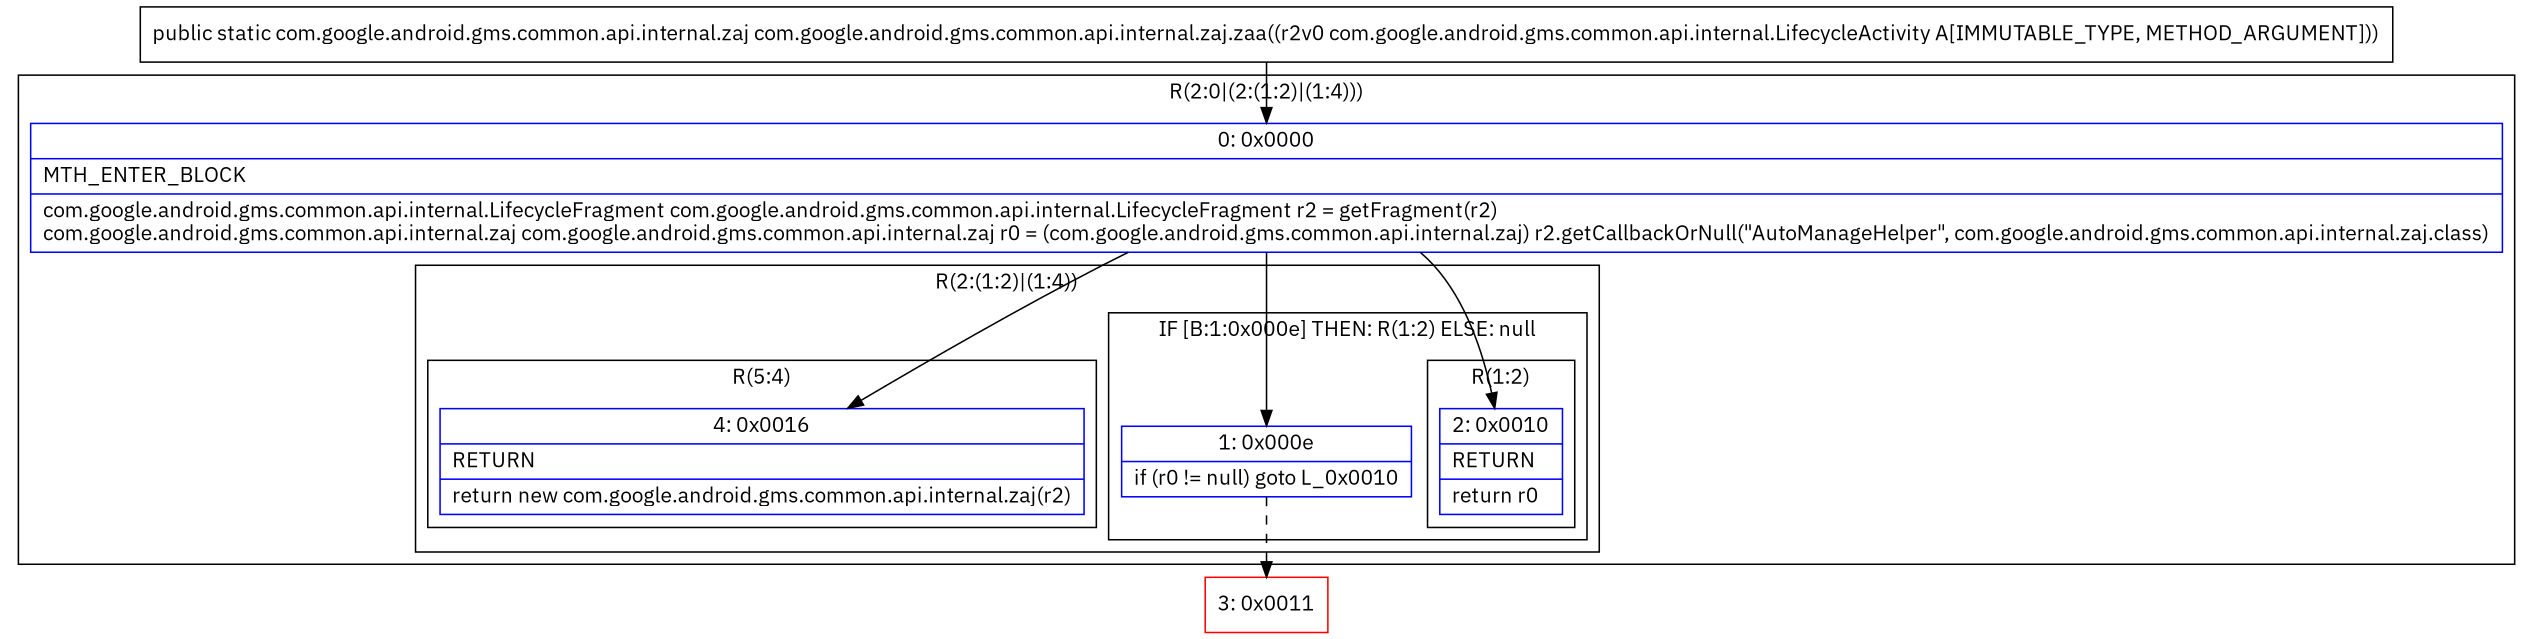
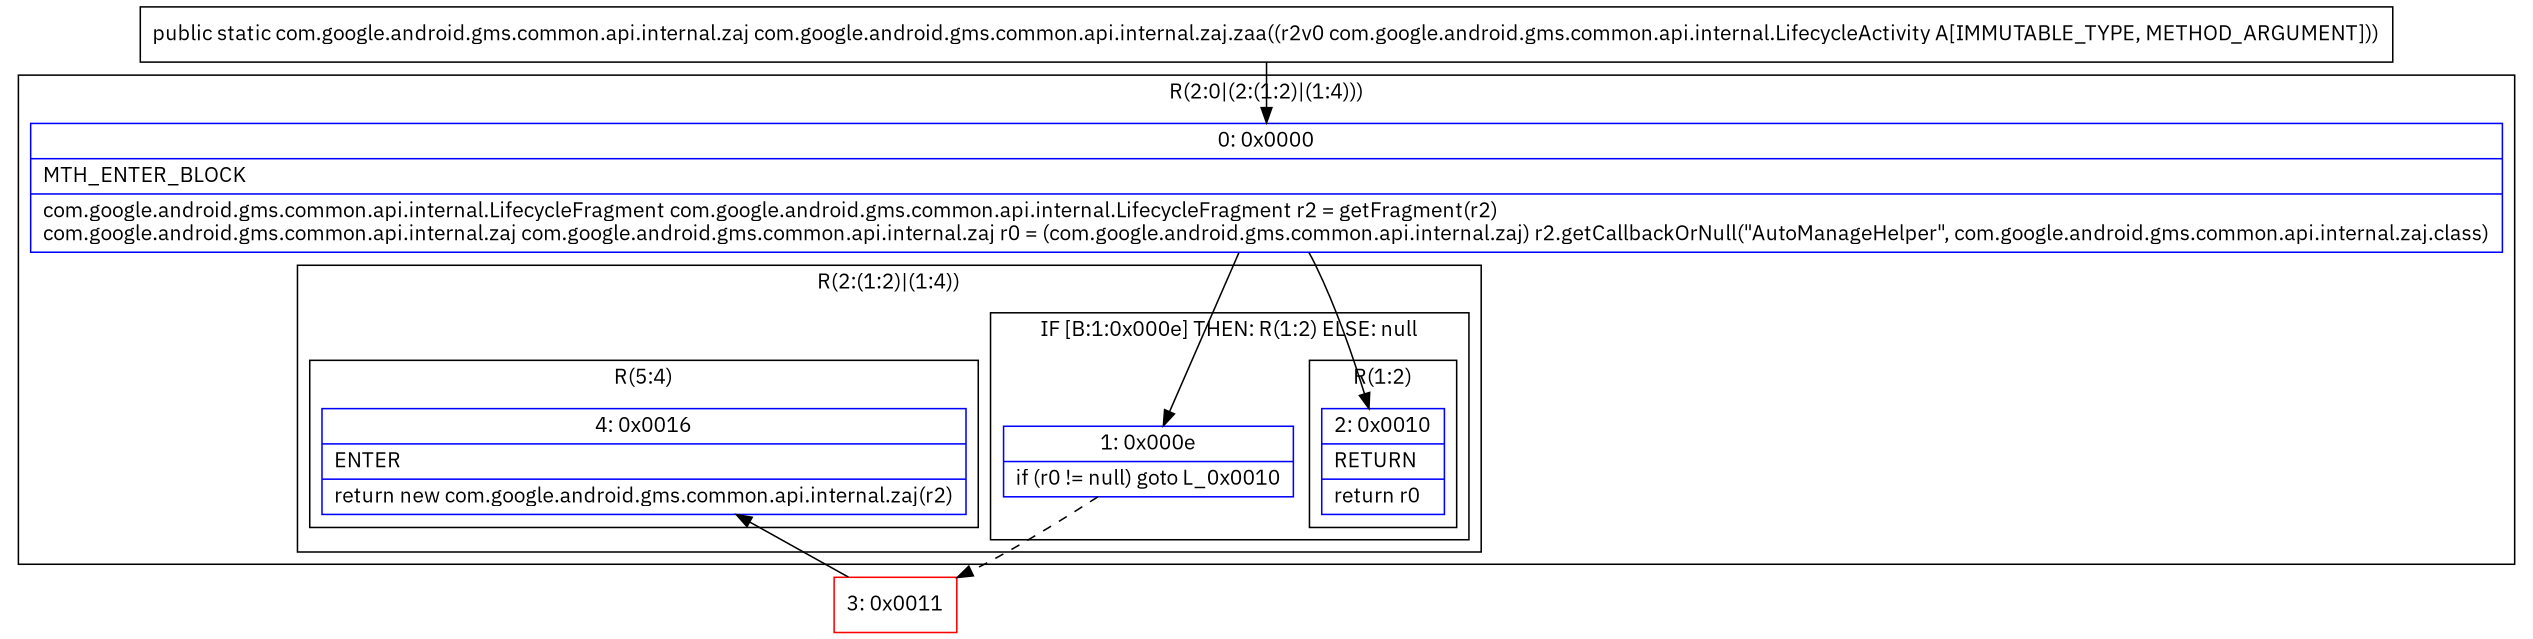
edge "0: 0x0000" -> "4: 0x0016": now "3: 0x0011" -> "4: 0x0016"
node "4: 0x0016": text "RETURN" -> "ENTER"
